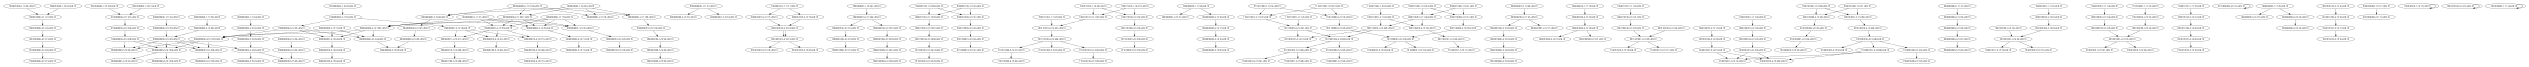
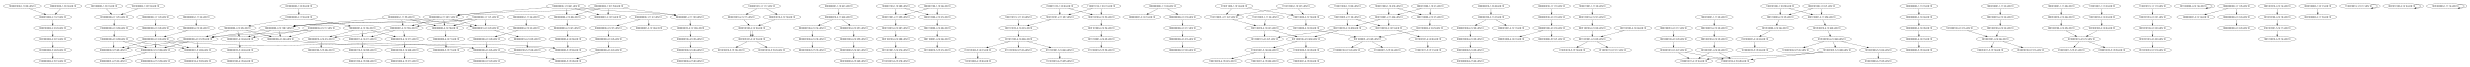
edge "0000000000_2-12:27-LEN:10" -> "0000000000_3-13:26-LEN:10": added
